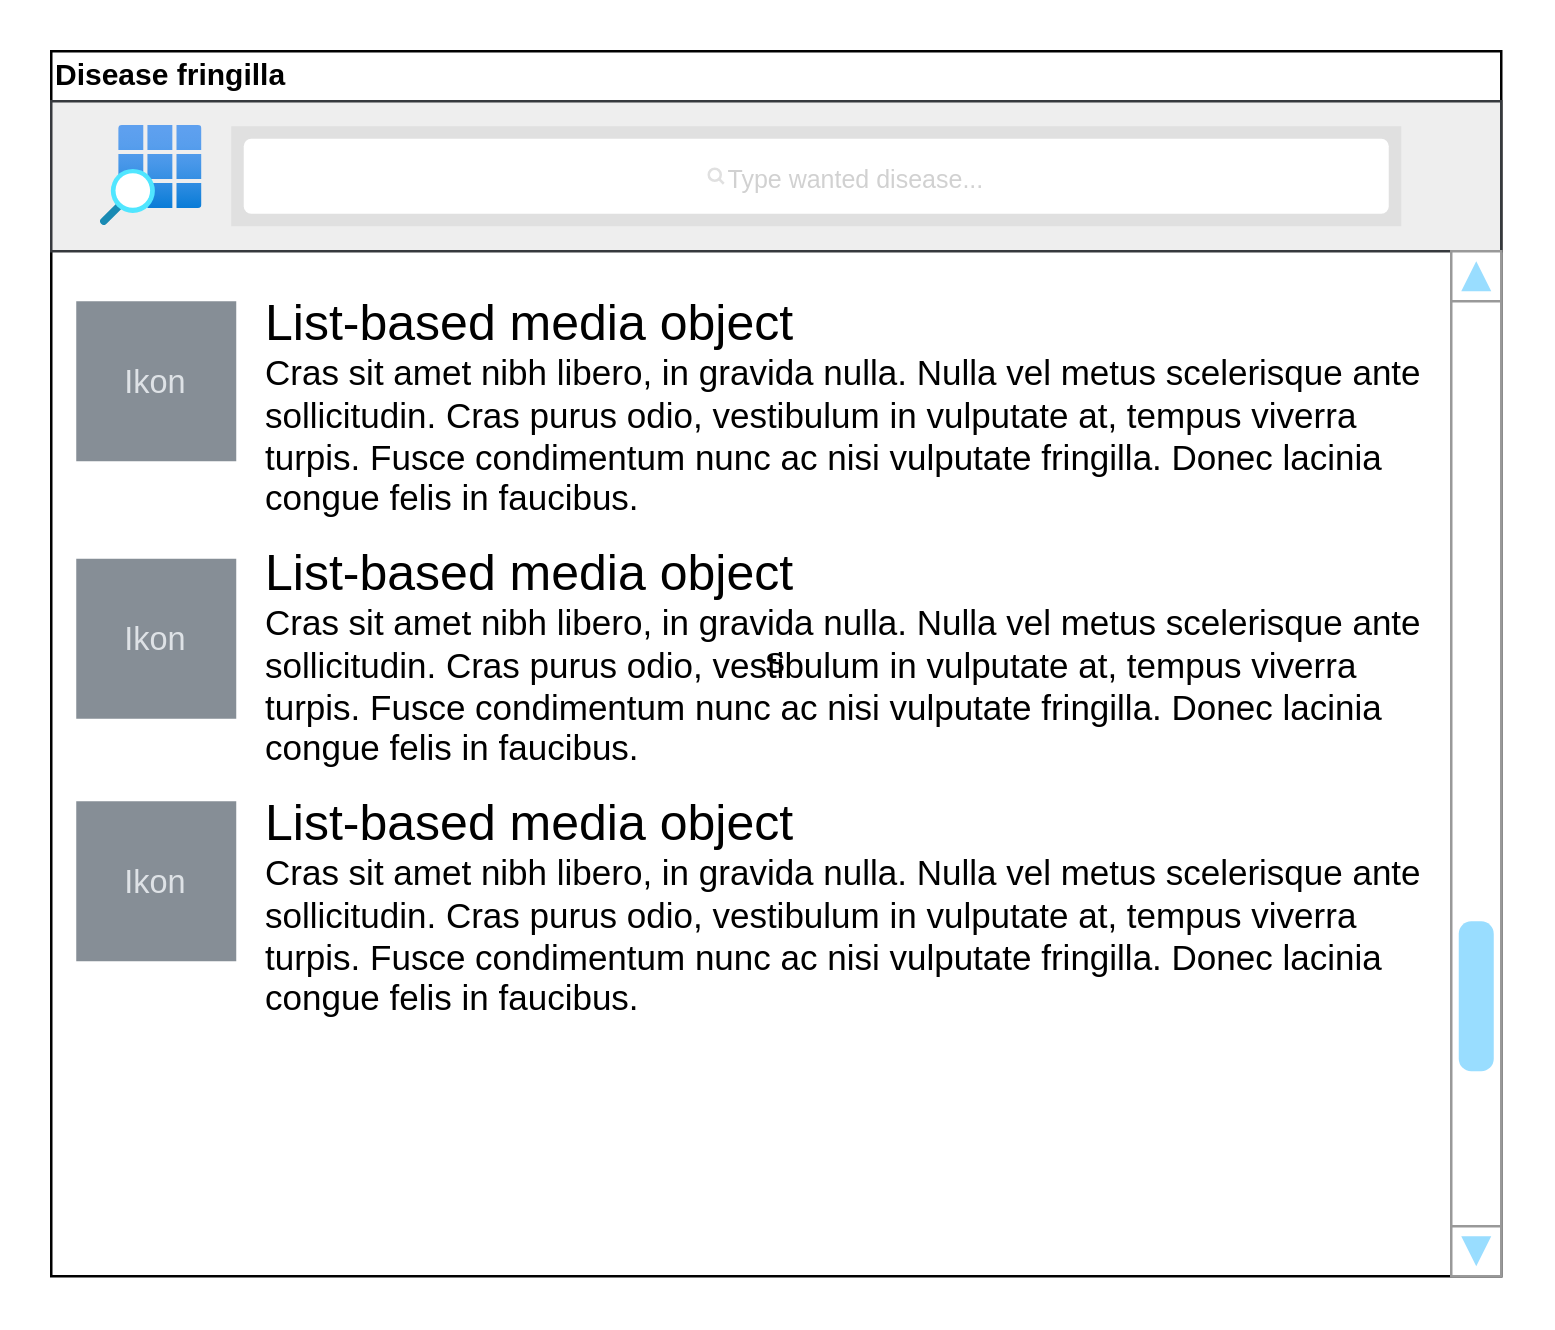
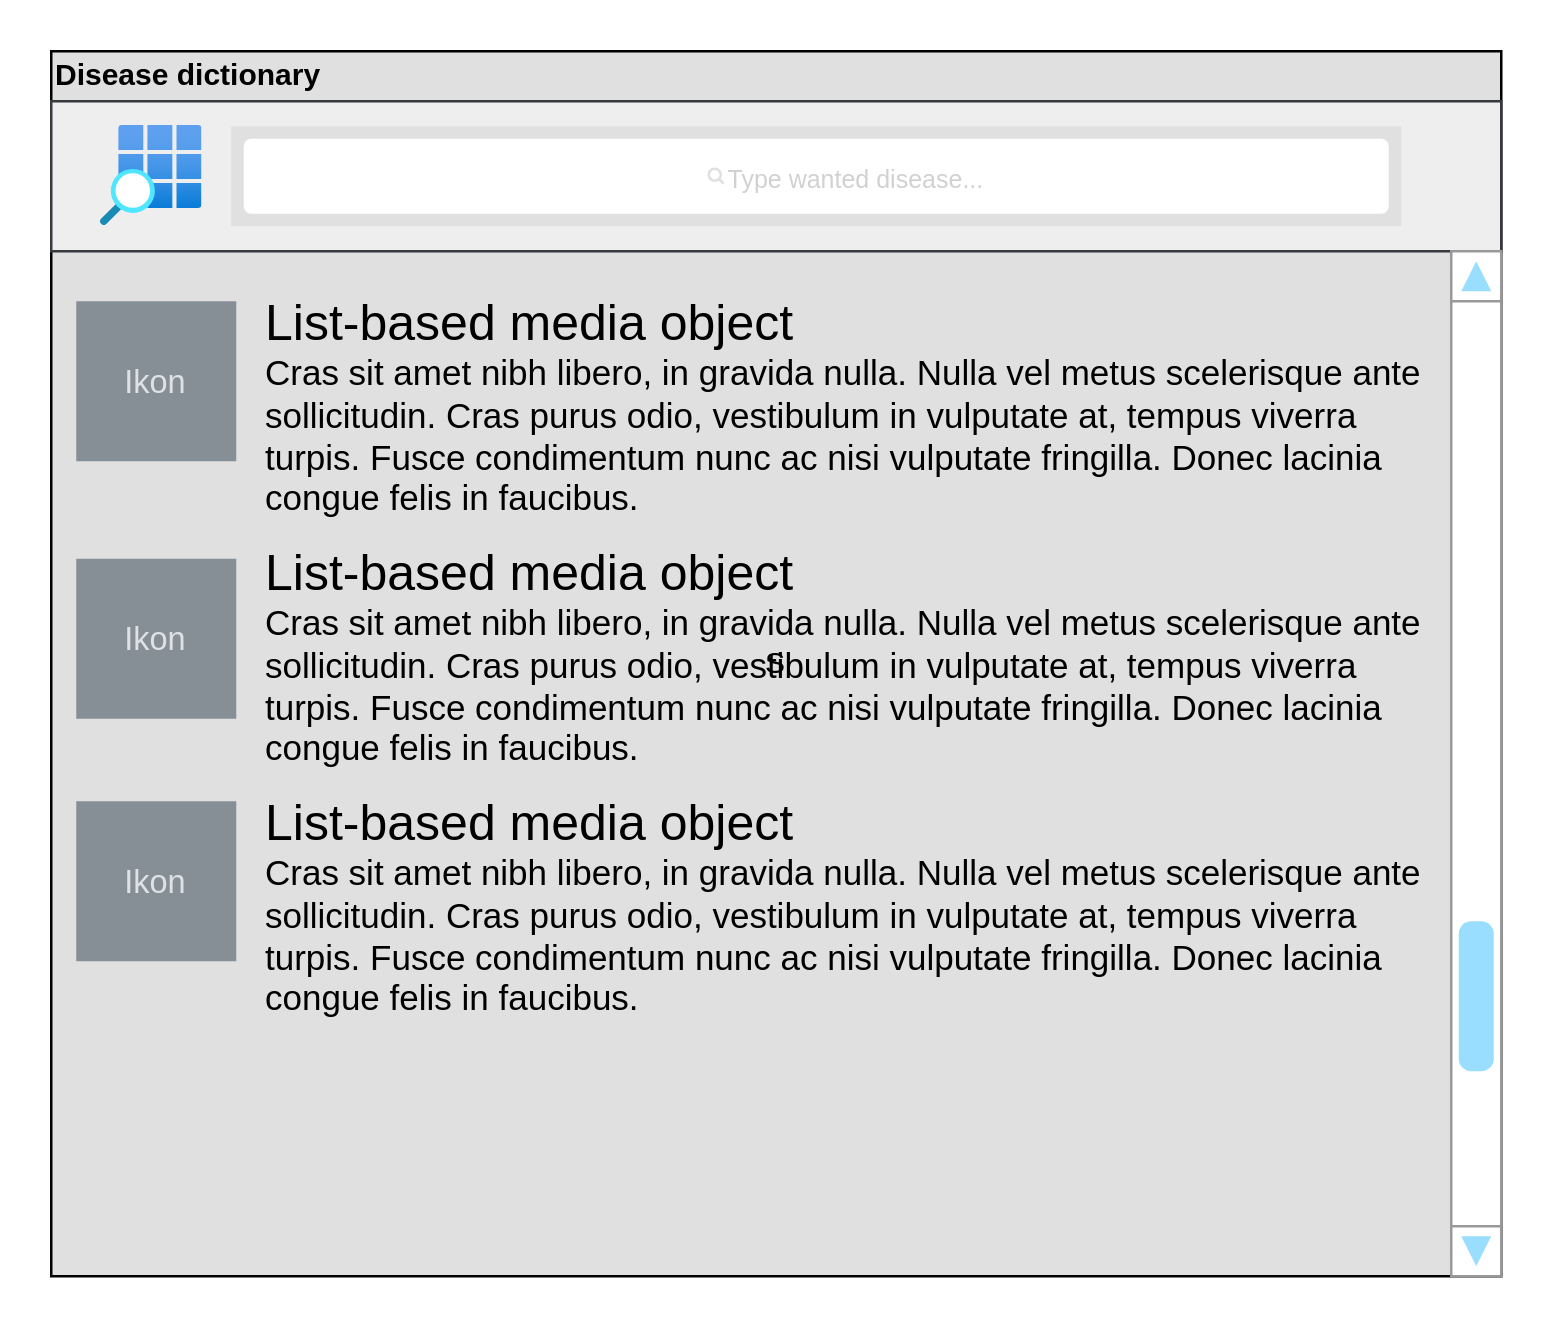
node "Disease fringilla": label "Disease fringilla" -> "Disease dictionary"
node "S": fillcolor #ffffff -> #e0e0e0
